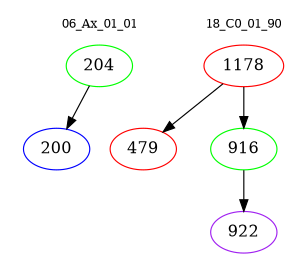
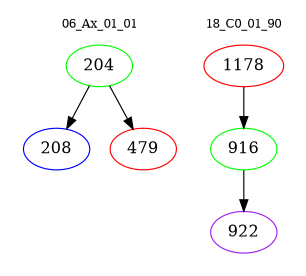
edge "1178" -> "479": now "204" -> "479"
node "200": label "200" -> "208"
